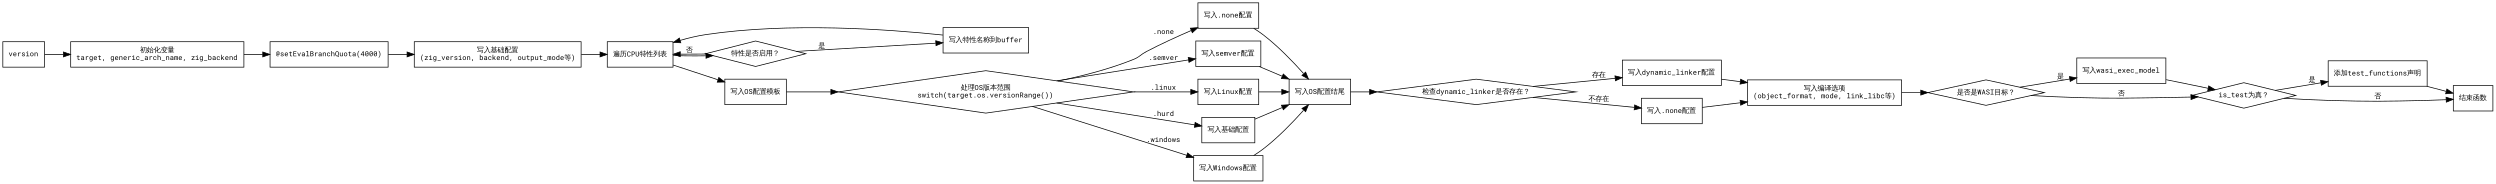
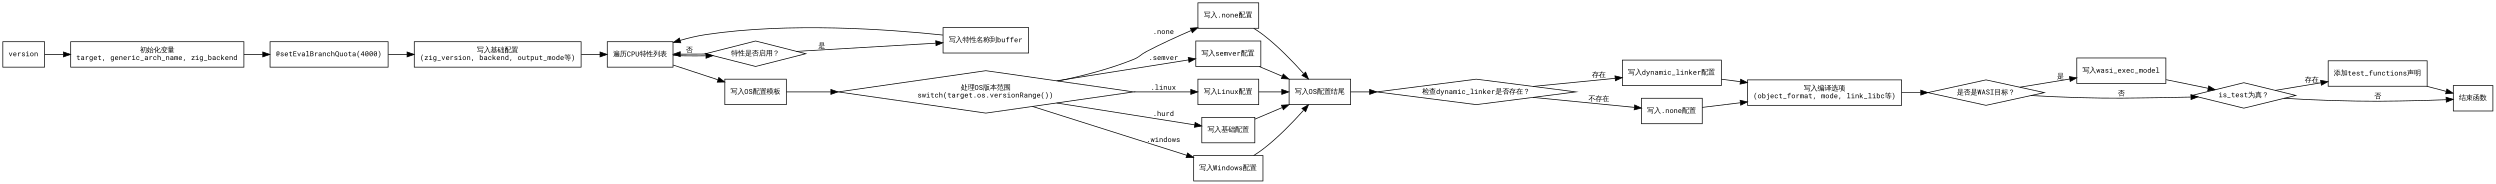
edge "is_test为真？" -> "添加test_functions声明": label "是" -> "存在"
